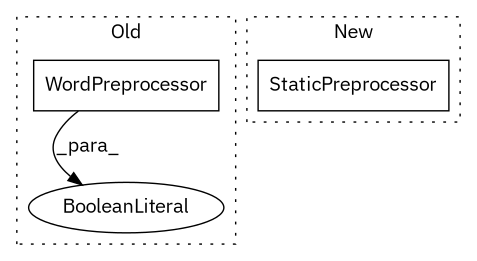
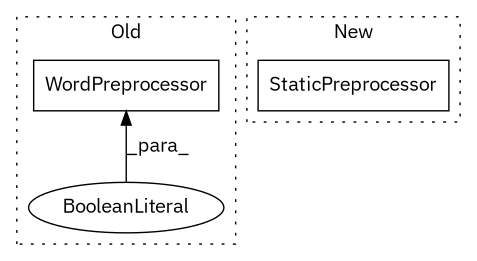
edge "WordPreprocessor" -> "BooleanLiteral": reversed
